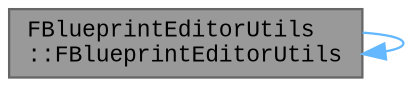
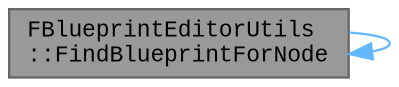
node "FBlueprintEditorUtils ::FBlueprintEditorUtils": label "FBlueprintEditorUtils ::FBlueprintEditorUtils" -> "FBlueprintEditorUtils ::FindBlueprintForNode"
